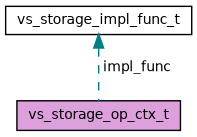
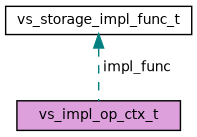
node "vs_storage_op_ctx_t": label "vs_storage_op_ctx_t" -> "vs_impl_op_ctx_t"
